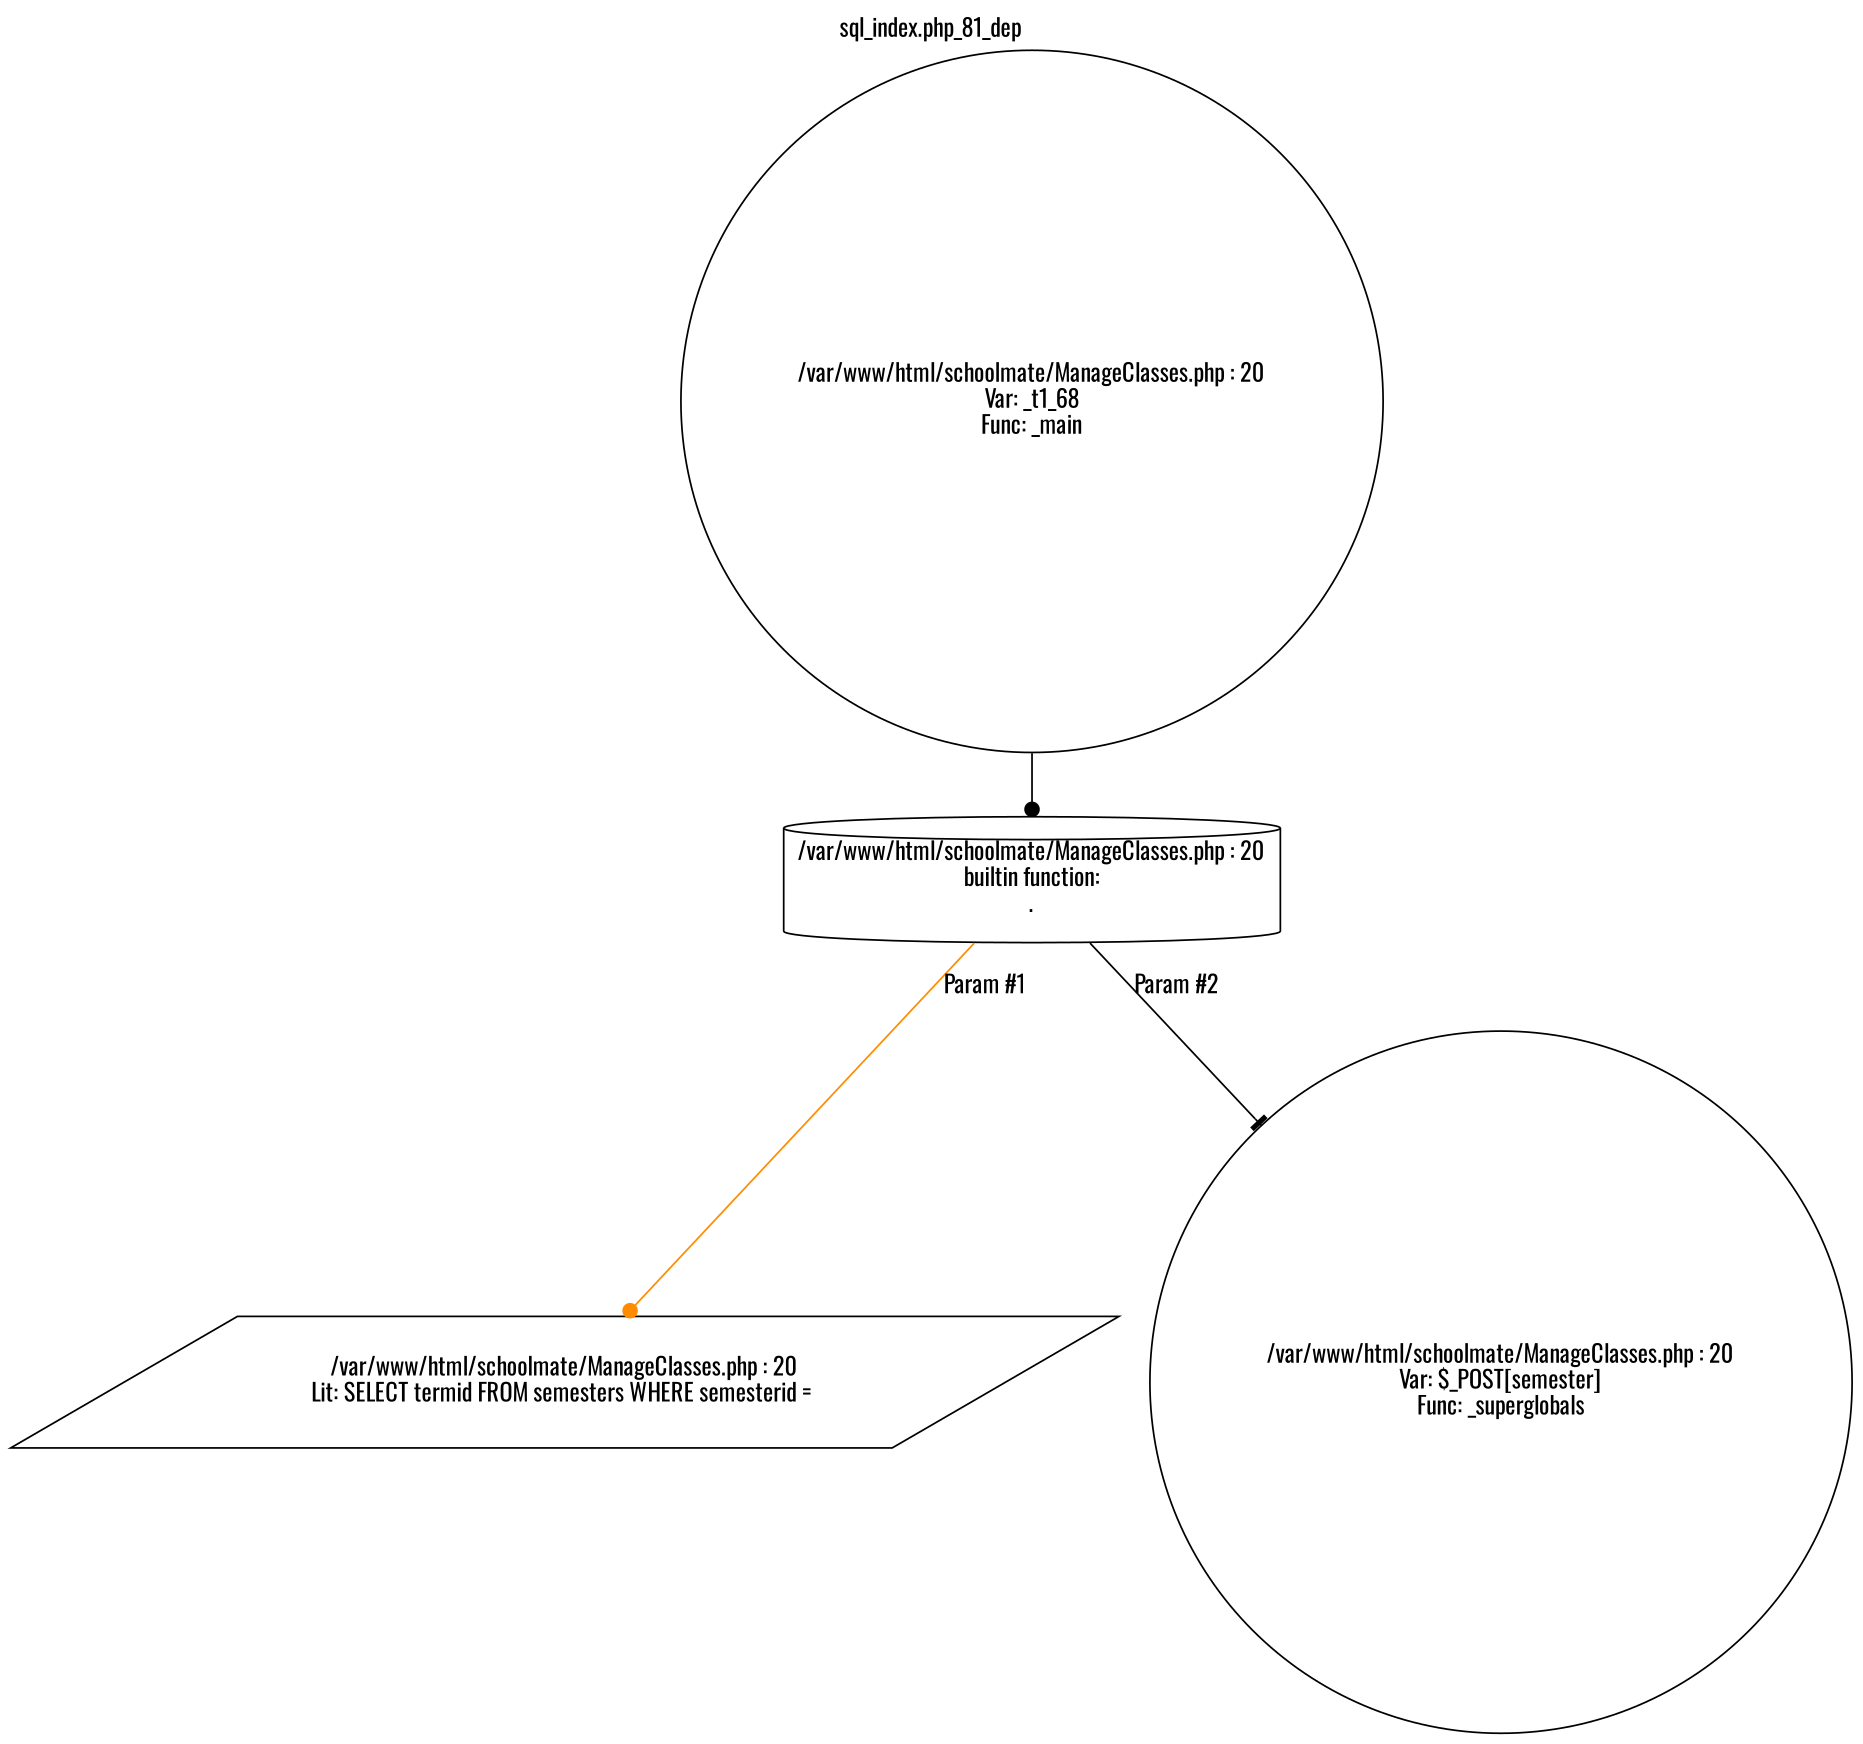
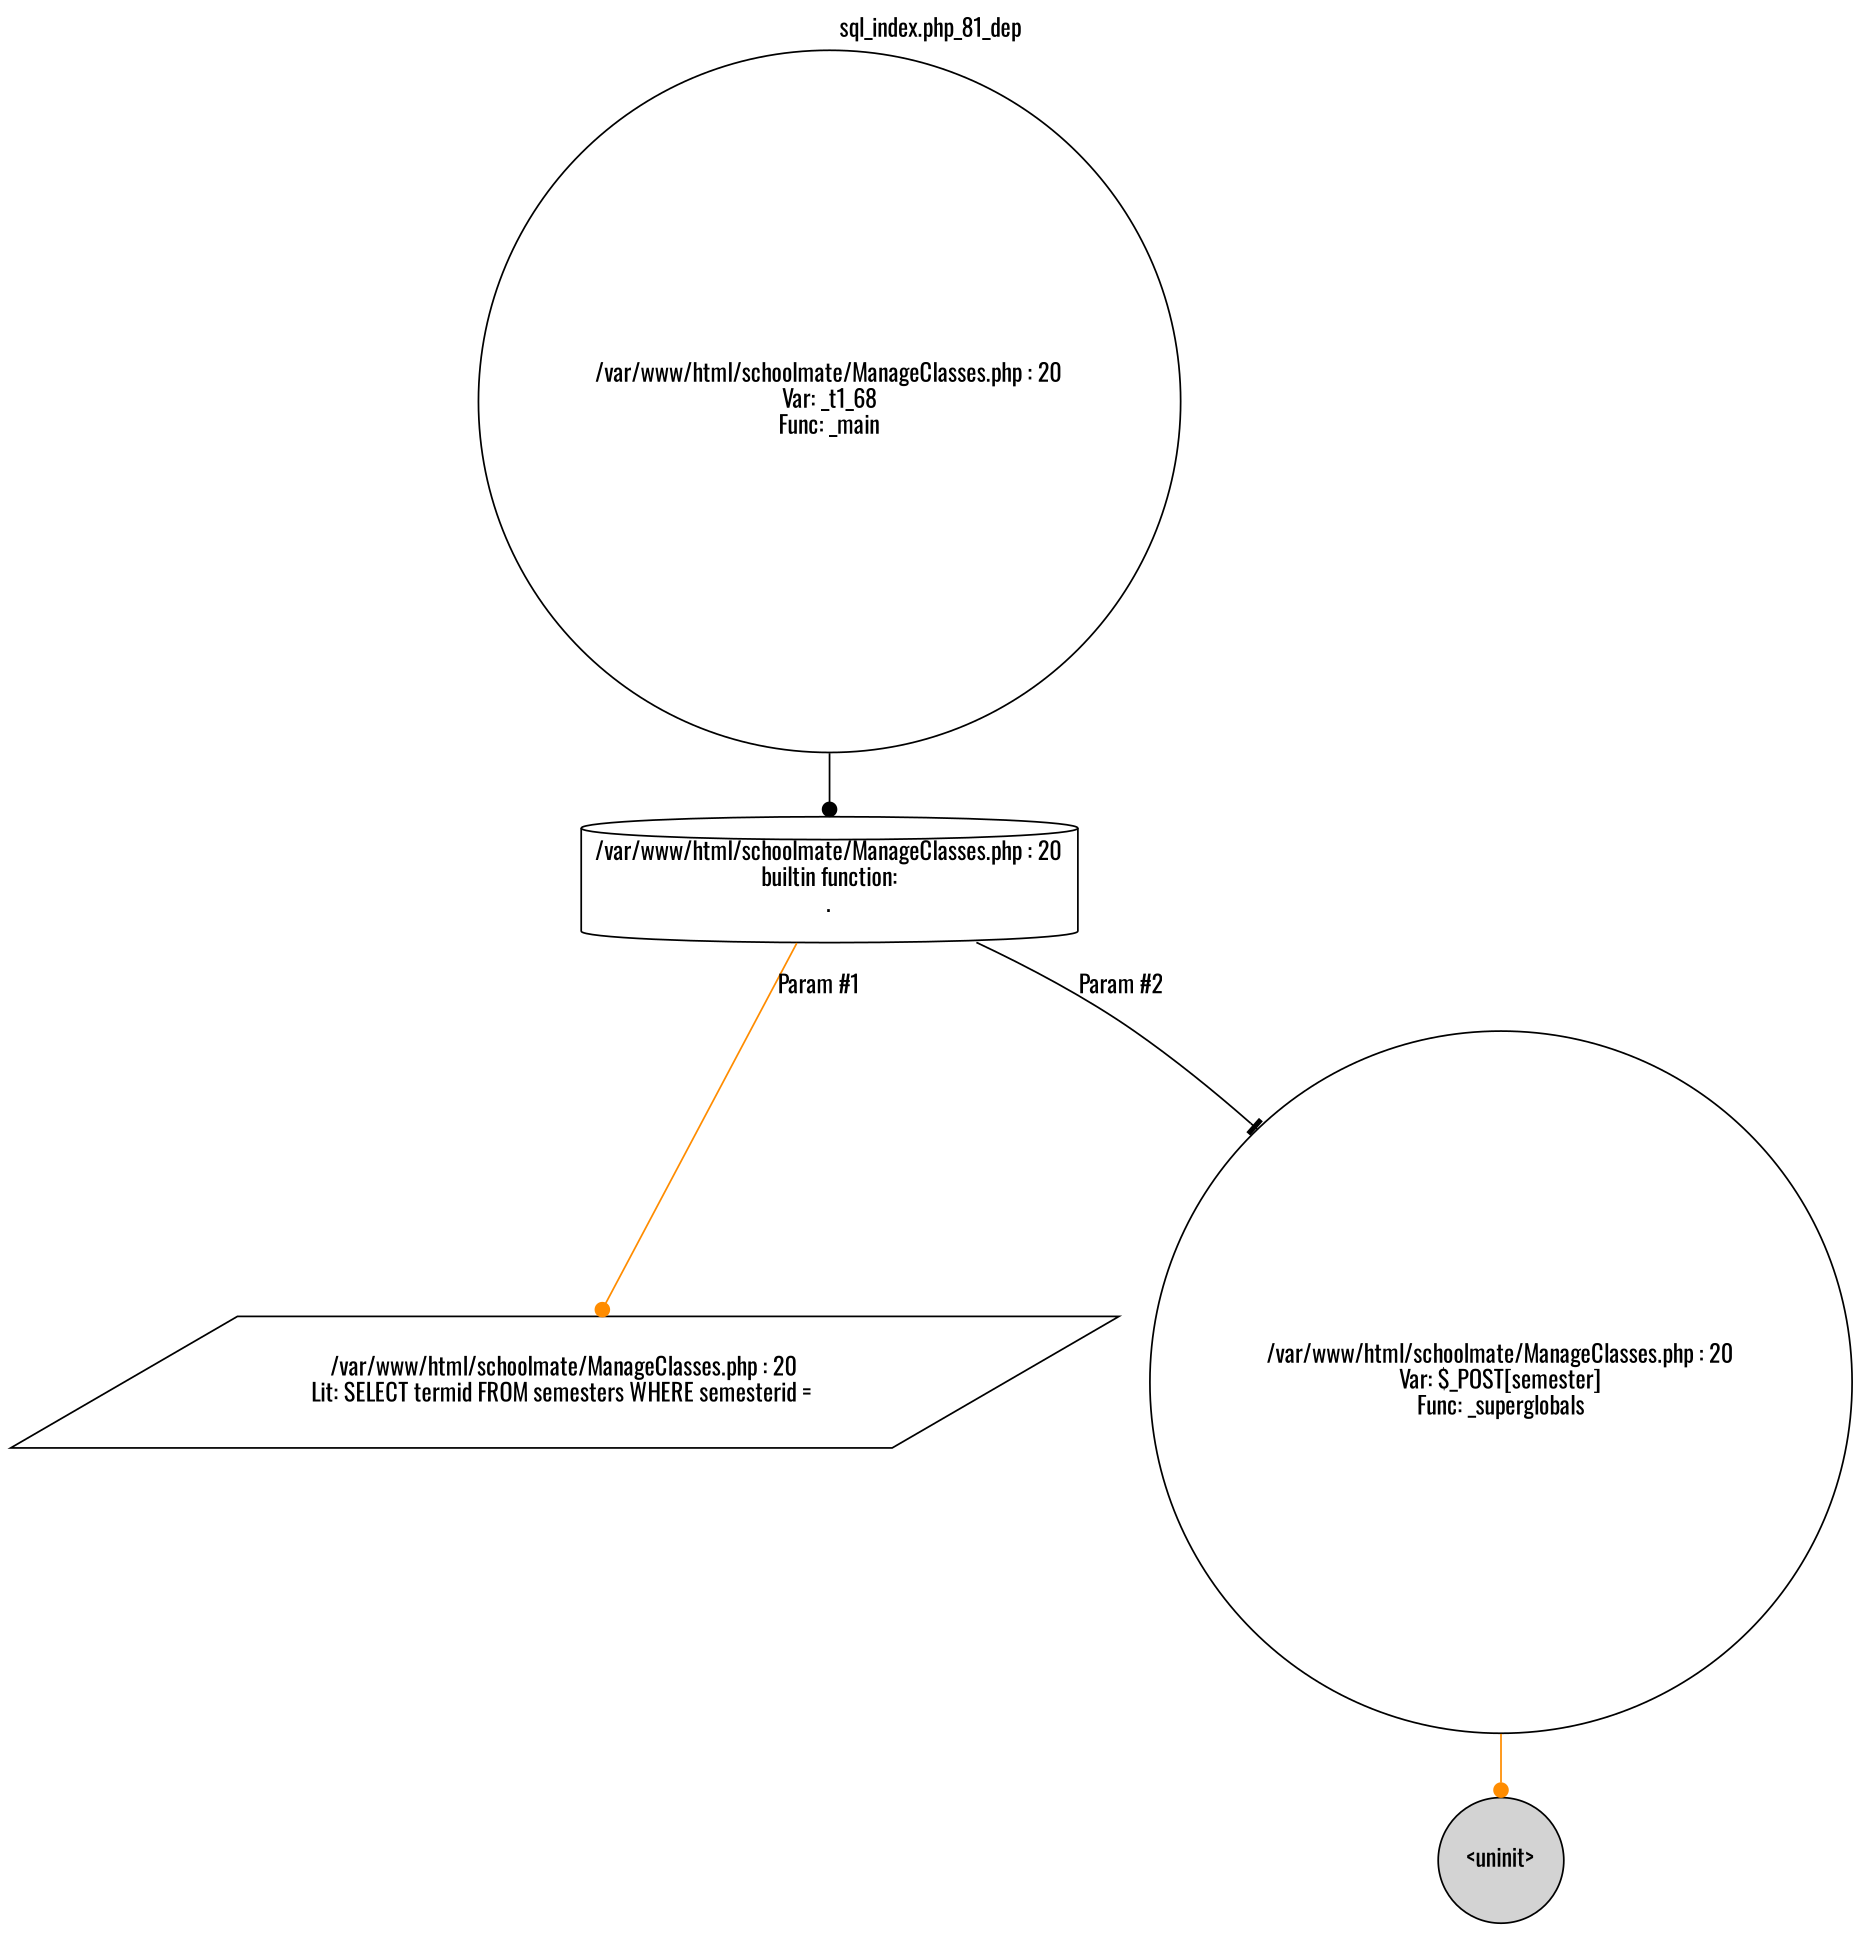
node "<uninit>": added
